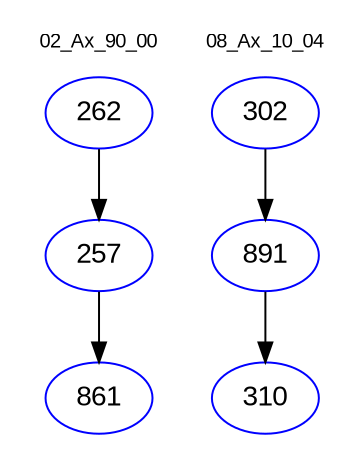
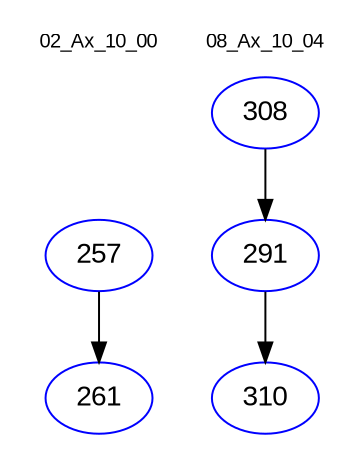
cluster "02_Ax_90_00": label "02_Ax_90_00" -> "02_Ax_10_00"
node "262": removed
node "302": label "302" -> "308"
node "891": label "891" -> "291"
node "861": label "861" -> "261"
